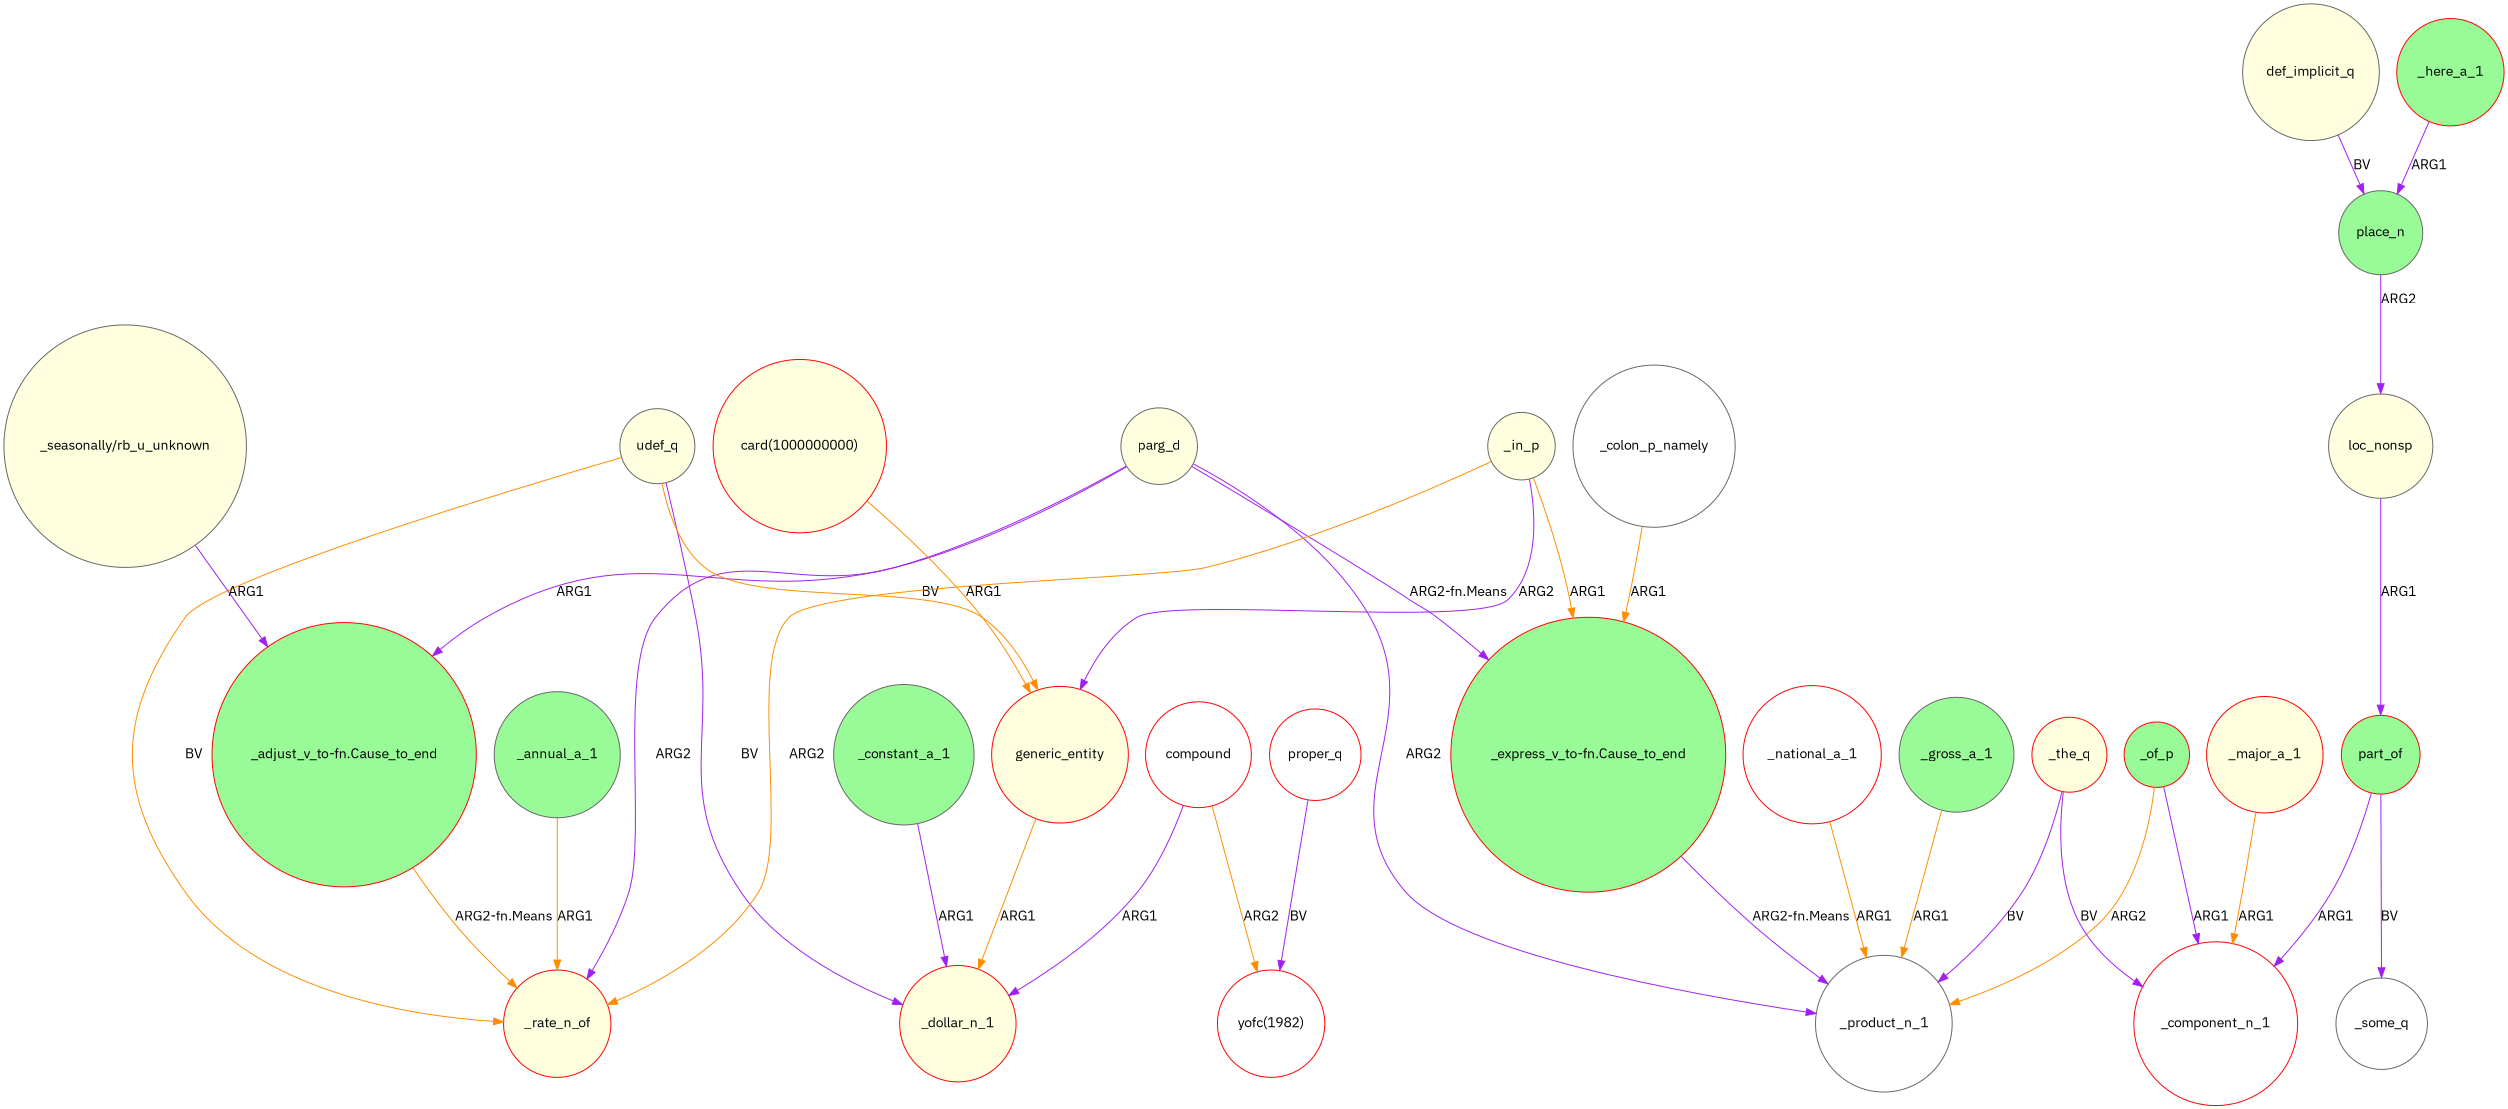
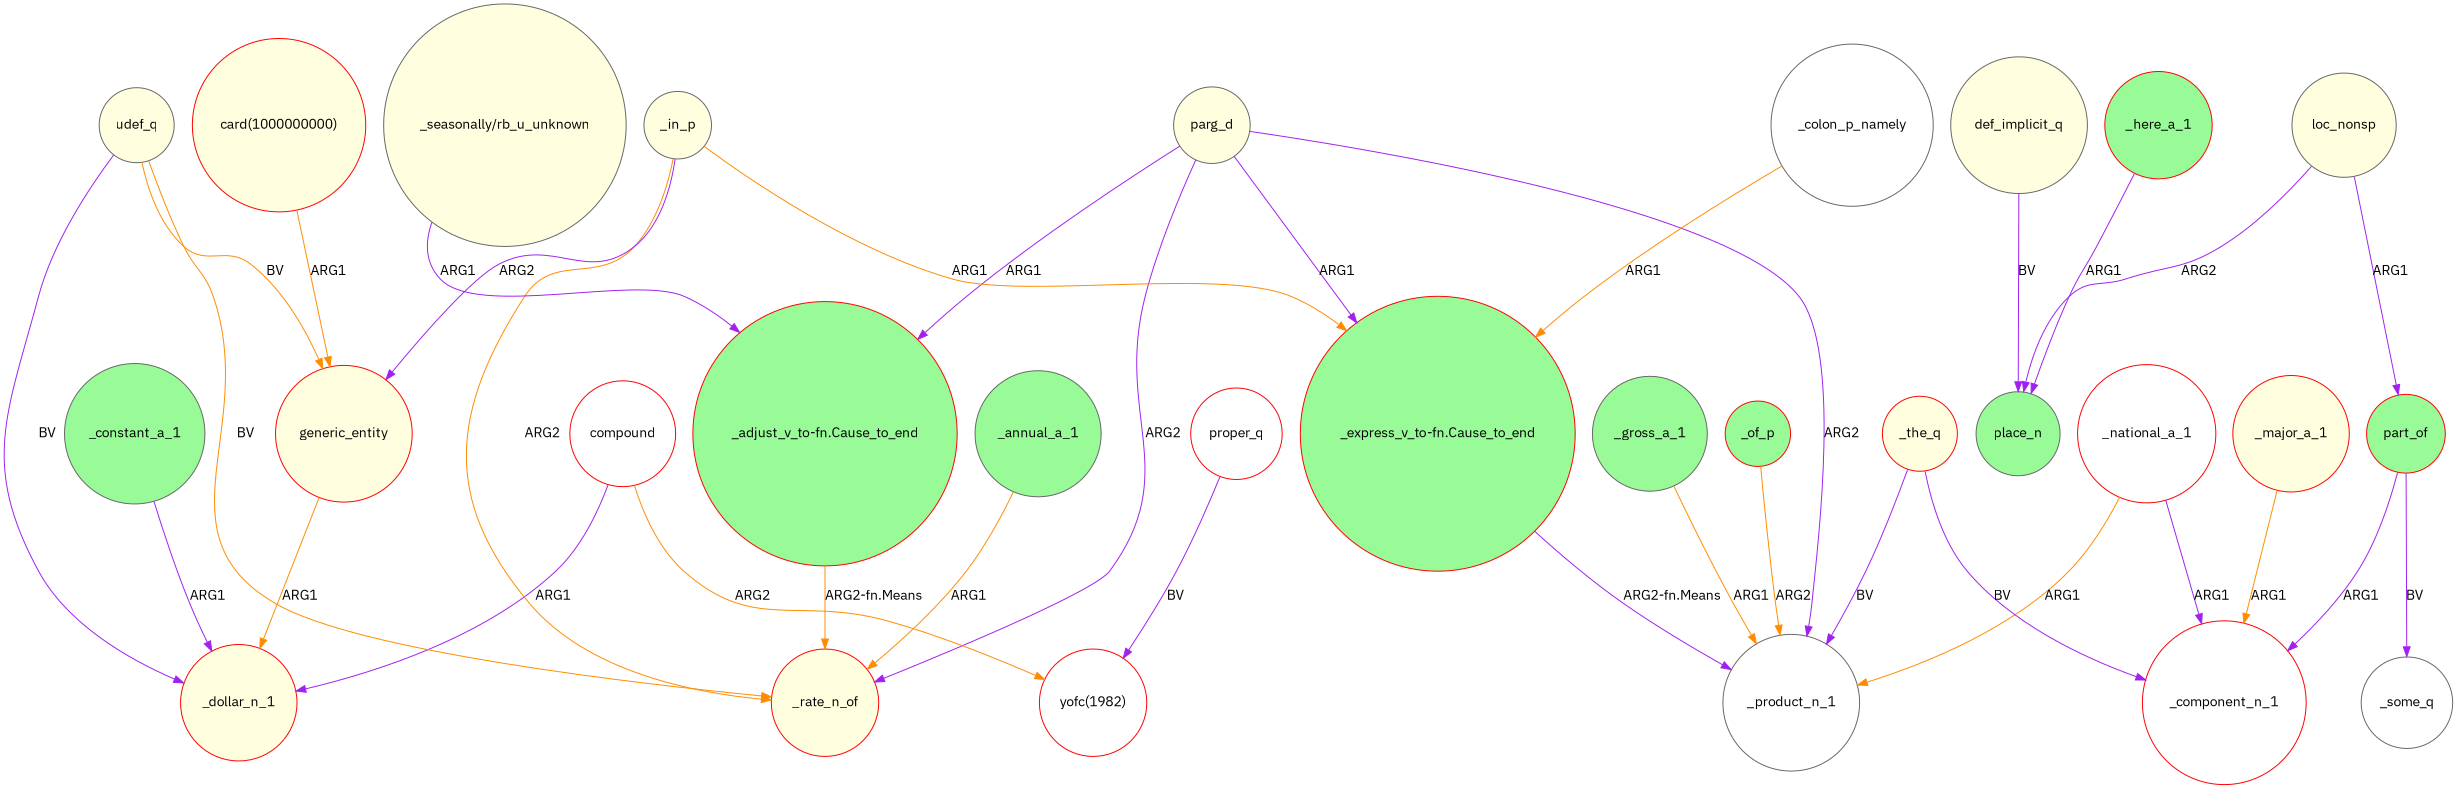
edge "place_n" -> "loc_nonsp": reversed
edge "parg_d" -> "_express_v_to-fn.Cause_to_end": label "ARG2-fn.Means" -> "ARG1"
edge "_of_p" -> "_component_n_1": now "_national_a_1" -> "_component_n_1"
